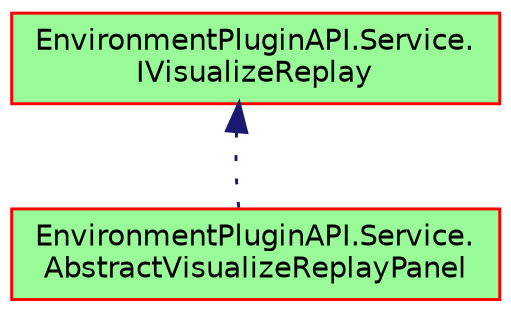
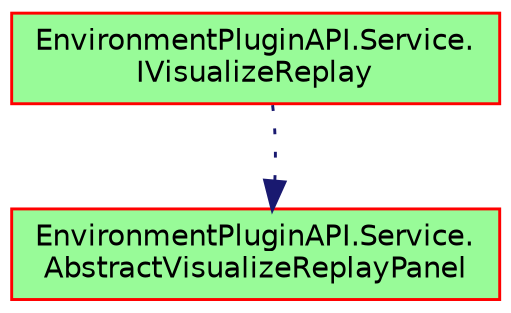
edge "EnvironmentPluginAPI.Service. AbstractVisualizeReplayPanel" -> "EnvironmentPluginAPI.Service. IVisualizeReplay": reversed
